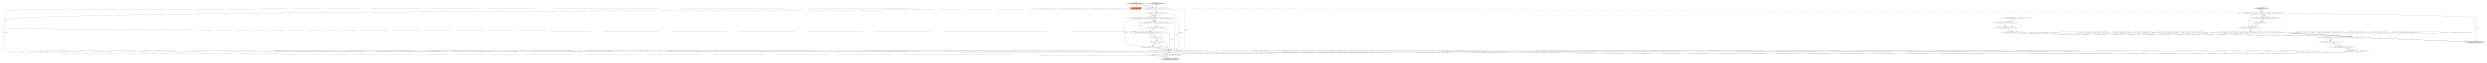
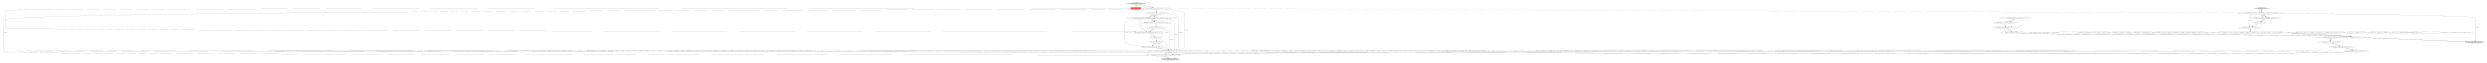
node "primaryExpression['0', '1', '0']": removed
